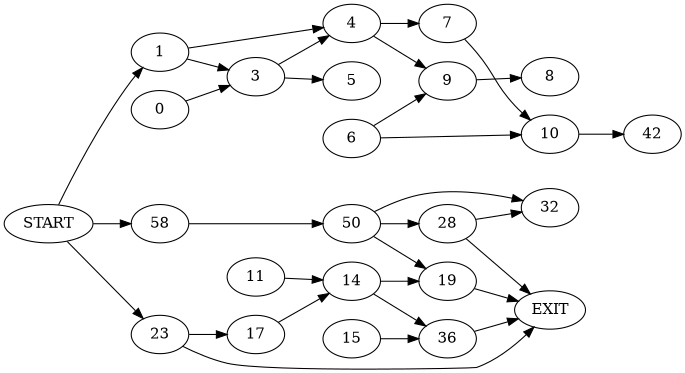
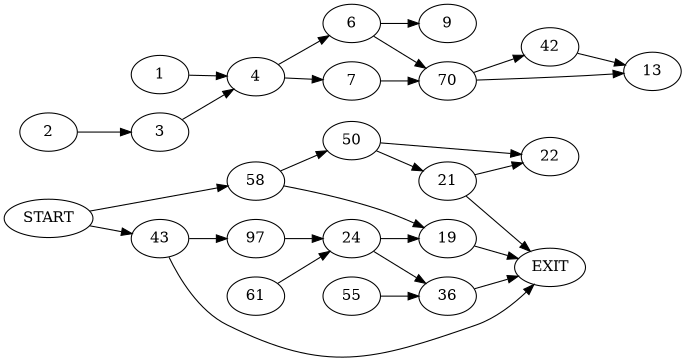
edge "4" -> "9": now "4" -> "6"
edge "1" -> "3": removed
node "13": added
node "8": removed
node "5": removed
node "0": label "0" -> "2"
node "10": label "10" -> "70"
edge "START" -> "1": removed
node "32": label "32" -> "22"
node "28": label "28" -> "21"
edge "50" -> "19": now "58" -> "19"
node "11": label "11" -> "61"
node "14": label "14" -> "24"
node "23": label "23" -> "43"
node "17": label "17" -> "97"
node "15": label "15" -> "55"
